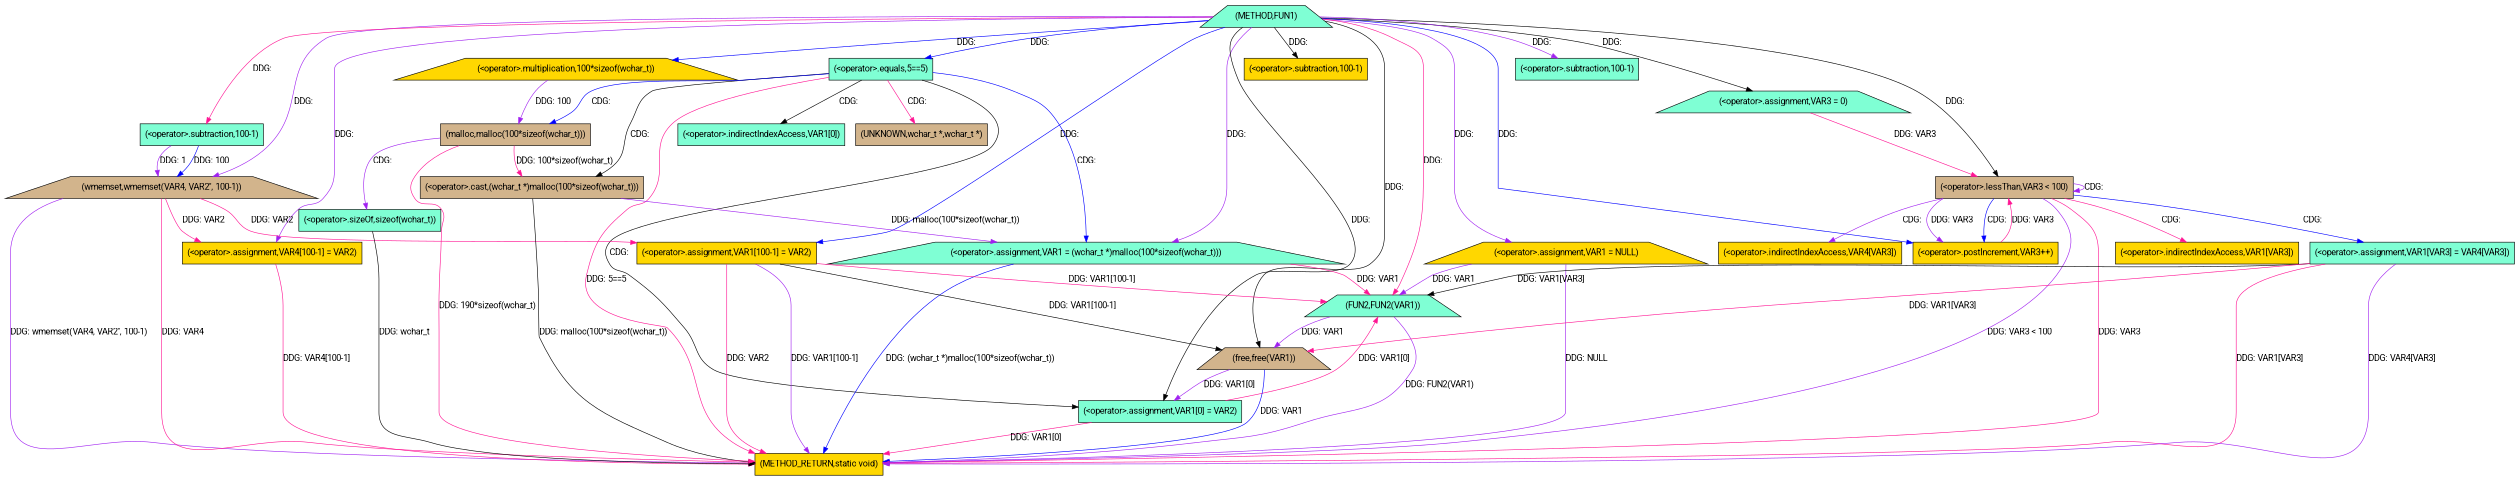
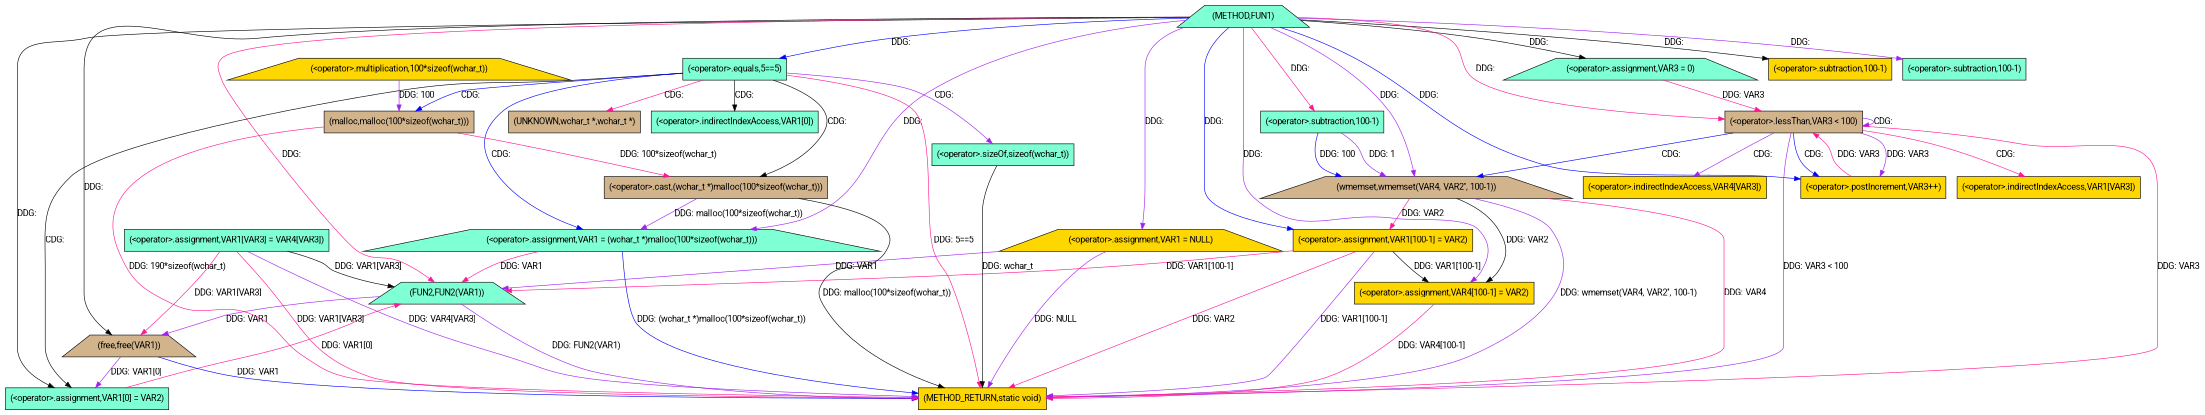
edge "(METHOD,FUN1)" -> "(<operator>.multiplication,100*sizeof(wchar_t))": removed, label "DDG:"
edge "(METHOD,FUN1)" -> "(<operator>.lessThan,VAR3 < 100)": color black -> deeppink
edge "(malloc,malloc(100*sizeof(wchar_t)))" -> "(<operator>.sizeOf,sizeof(wchar_t))": now "(<operator>.equals,5==5)" -> "(<operator>.sizeOf,sizeof(wchar_t))"
edge "(<operator>.lessThan,VAR3 < 100)" -> "(<operator>.assignment,VAR1[VAR3] = VAR4[VAR3])": now "(<operator>.lessThan,VAR3 < 100)" -> "(wmemset,wmemset(VAR4, VAR2'', 100-1))"
edge "(wmemset,wmemset(VAR4, VAR2'', 100-1))" -> "(<operator>.assignment,VAR4[100-1] = VAR2)": color deeppink -> black
edge "(<operator>.assignment,VAR1[100-1] = VAR2)" -> "(free,free(VAR1))": now "(<operator>.assignment,VAR1[100-1] = VAR2)" -> "(<operator>.assignment,VAR4[100-1] = VAR2)"
edge "(<operator>.assignment,VAR1[0] = VAR2)" -> "(METHOD_RETURN,static void)": removed, label "DDG: VAR1[0]"
